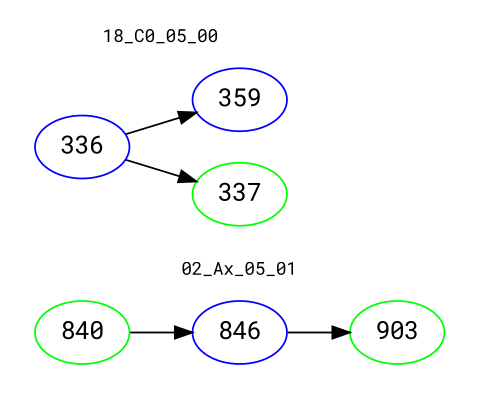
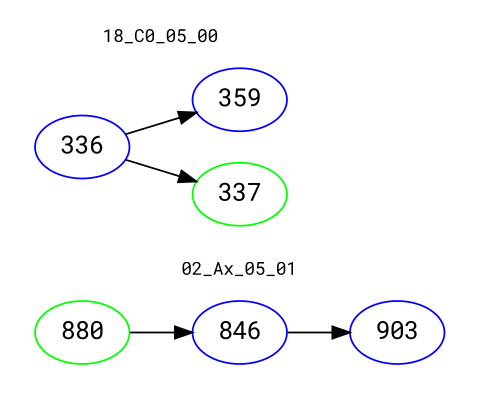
node "840": label "840" -> "880"
node "903": color green -> blue
